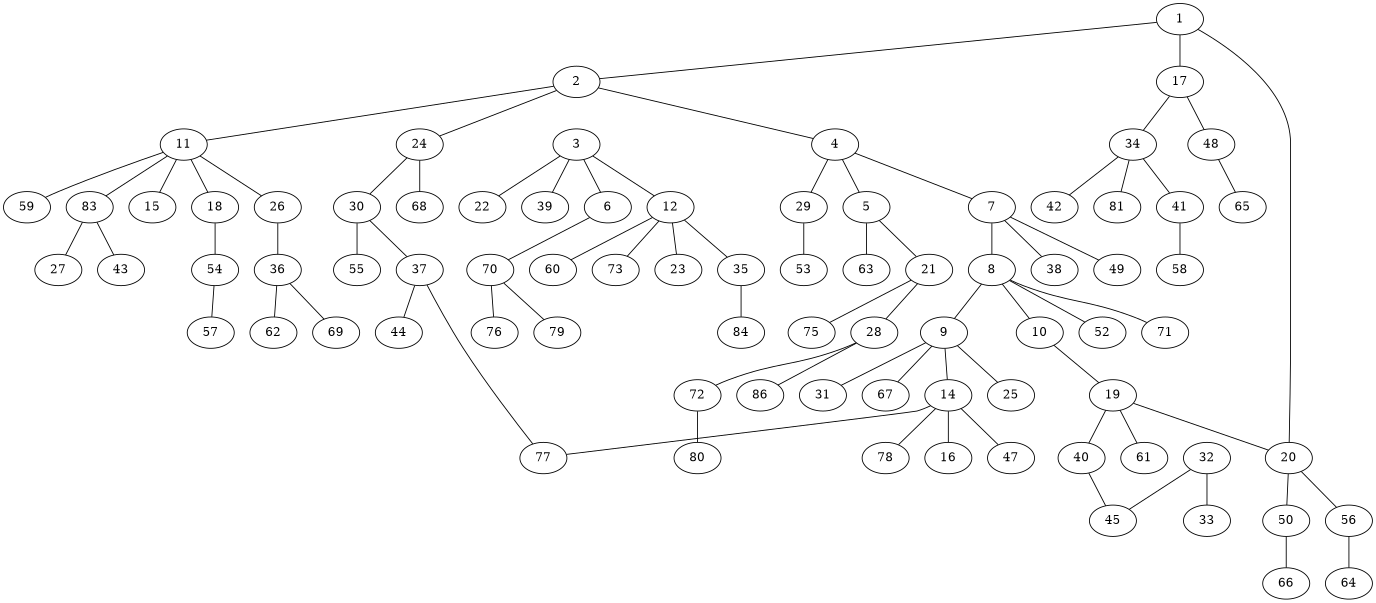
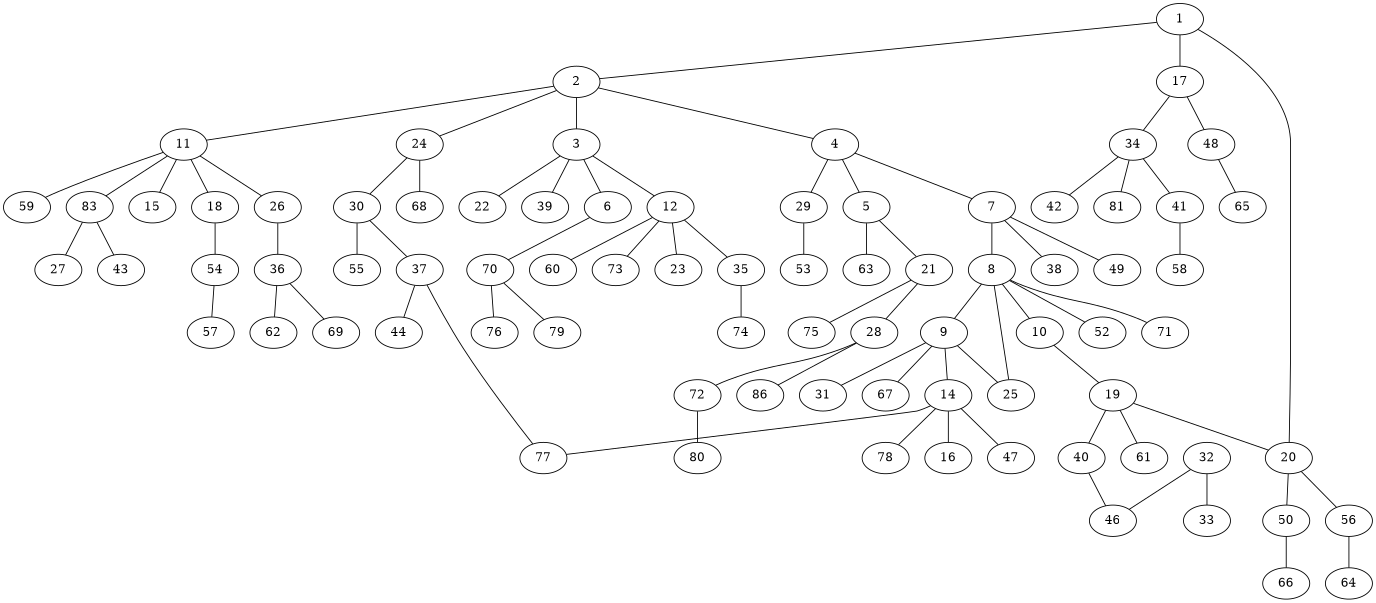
edge "2" -- "3": added
node "84": label "84" -> "74"
edge "8" -- "25": added
node "45": label "45" -> "46"
